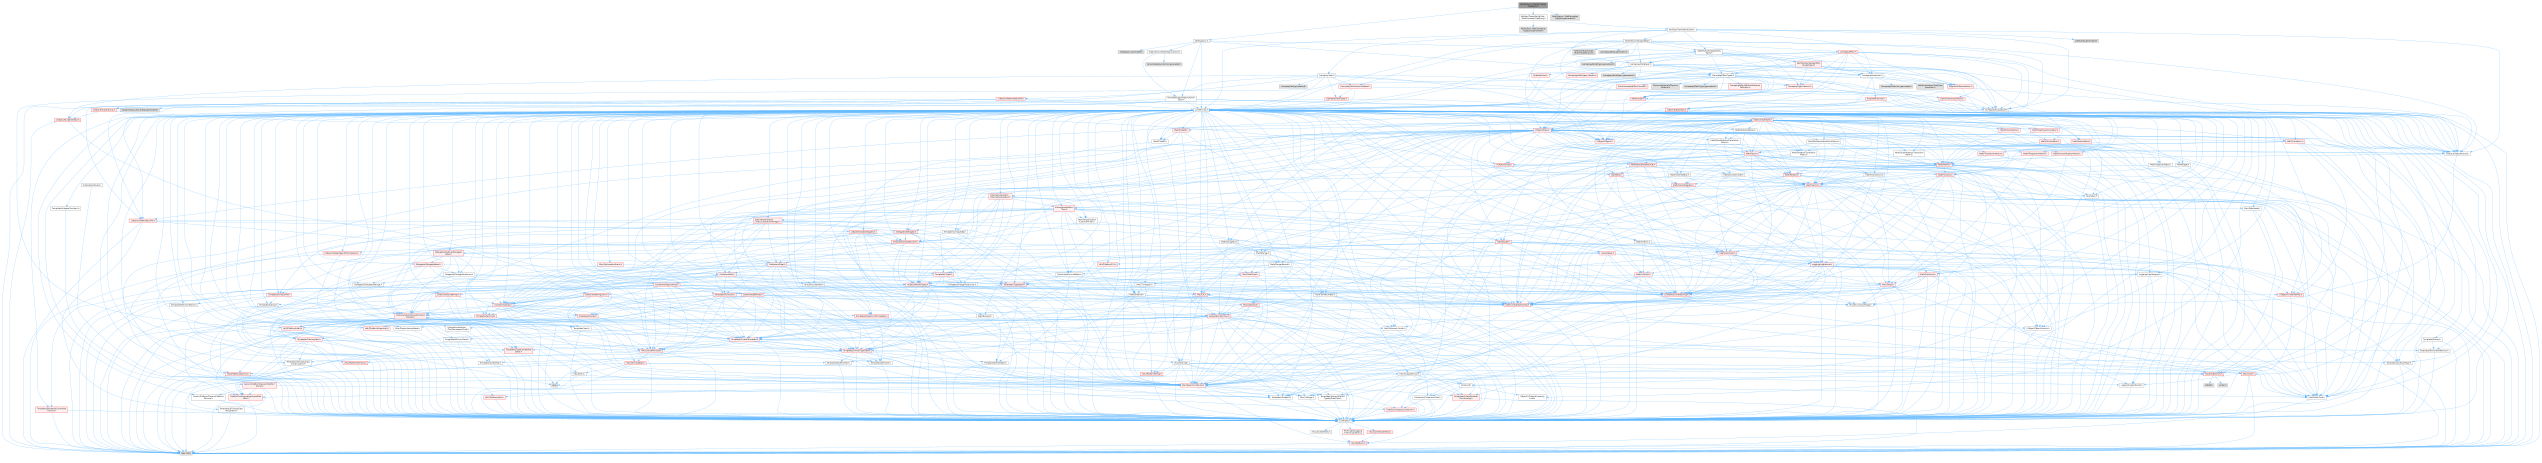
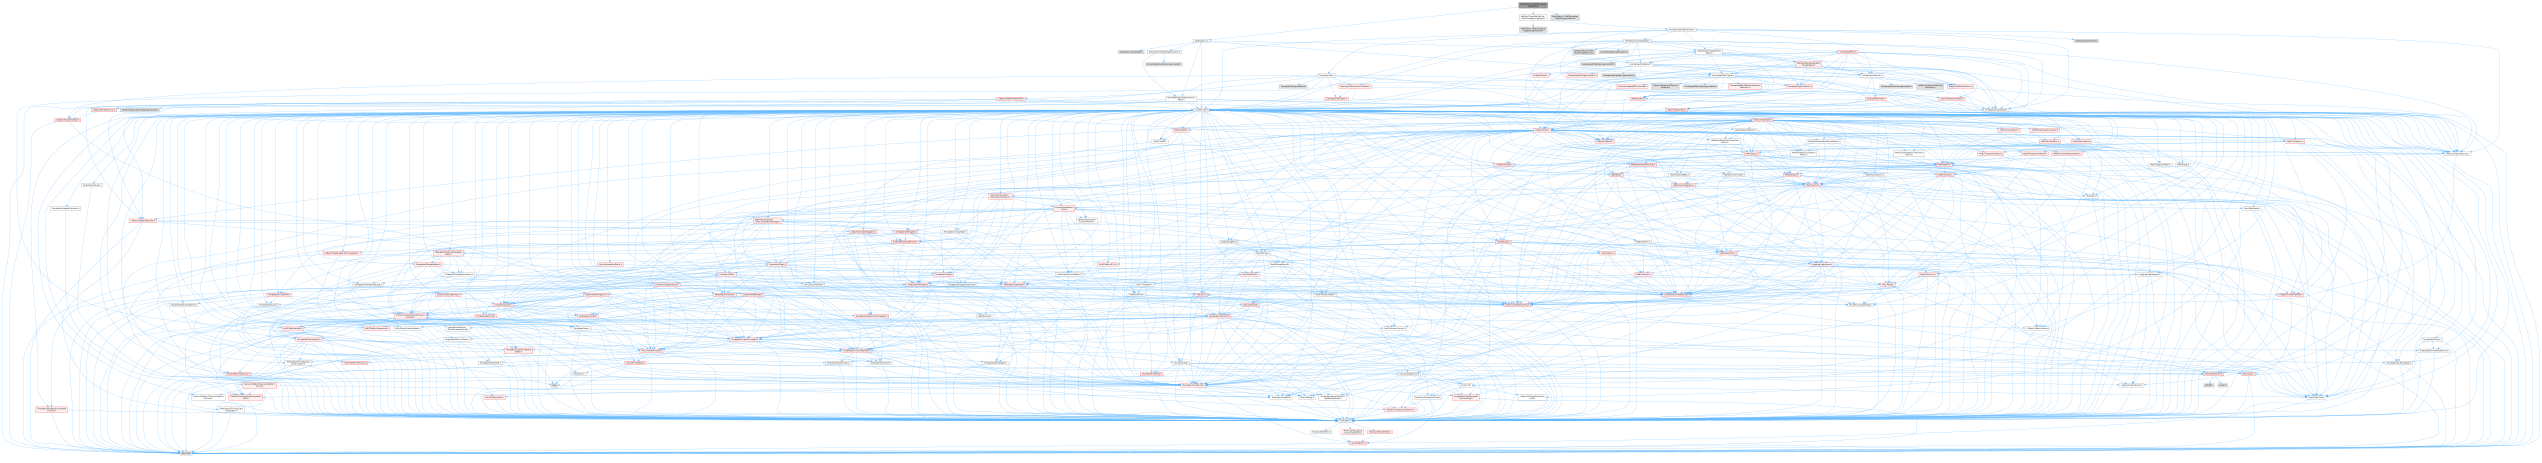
edge "CoreMinimal.h" -> "Templates/IsClass.h": added
